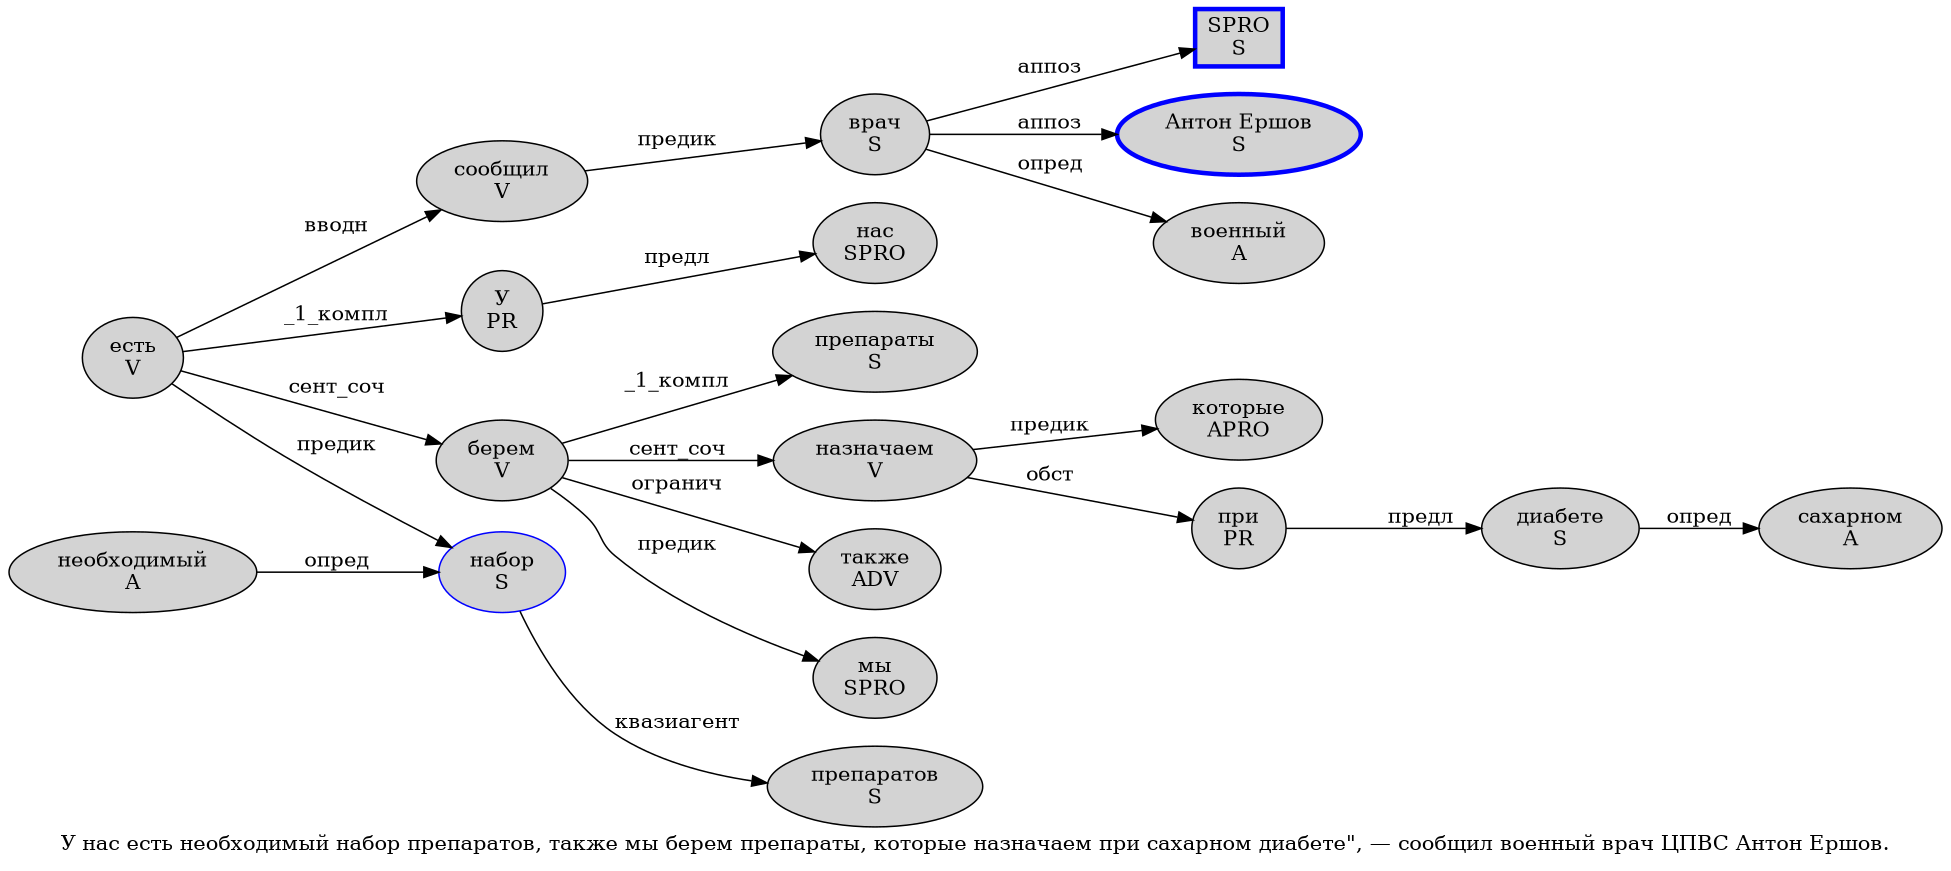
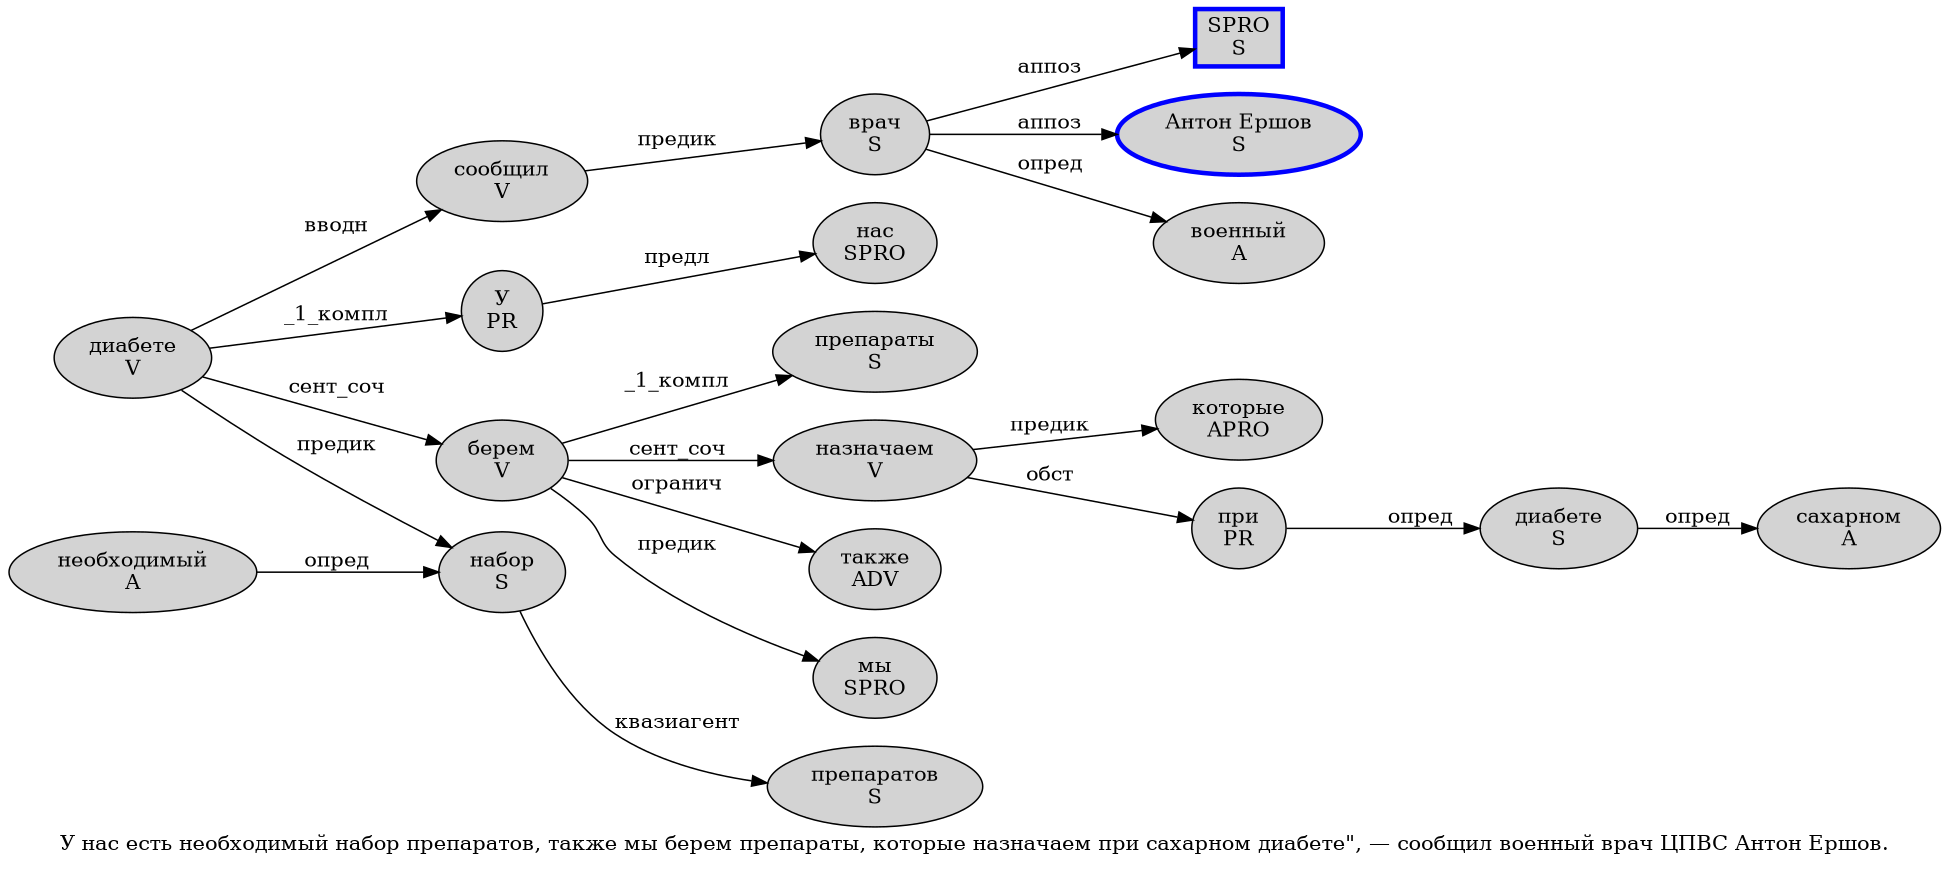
node "есть V": label "есть V" -> "диабете V"
edge "при PR" -> "диабете S": label "предл" -> "опред"
node "набор S": color blue -> black
